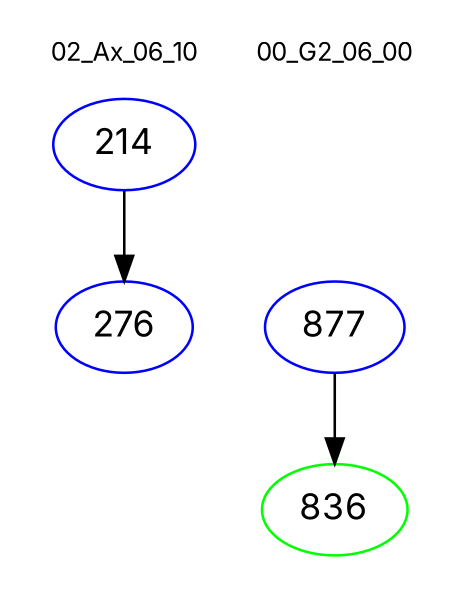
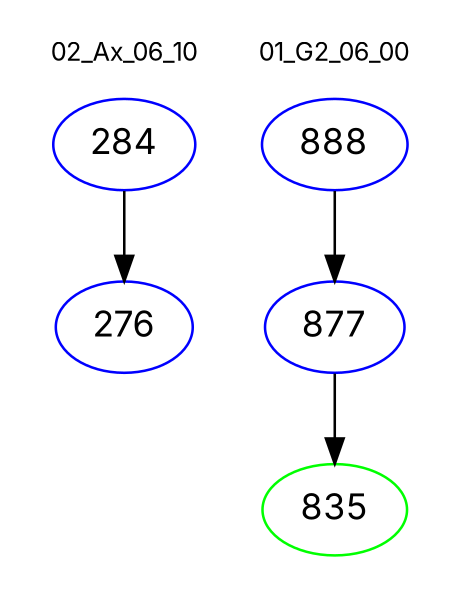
cluster "00_G2_06_00": label "00_G2_06_00" -> "01_G2_06_00"
node "214": label "214" -> "284"
node "888": added
node "836": label "836" -> "835"
